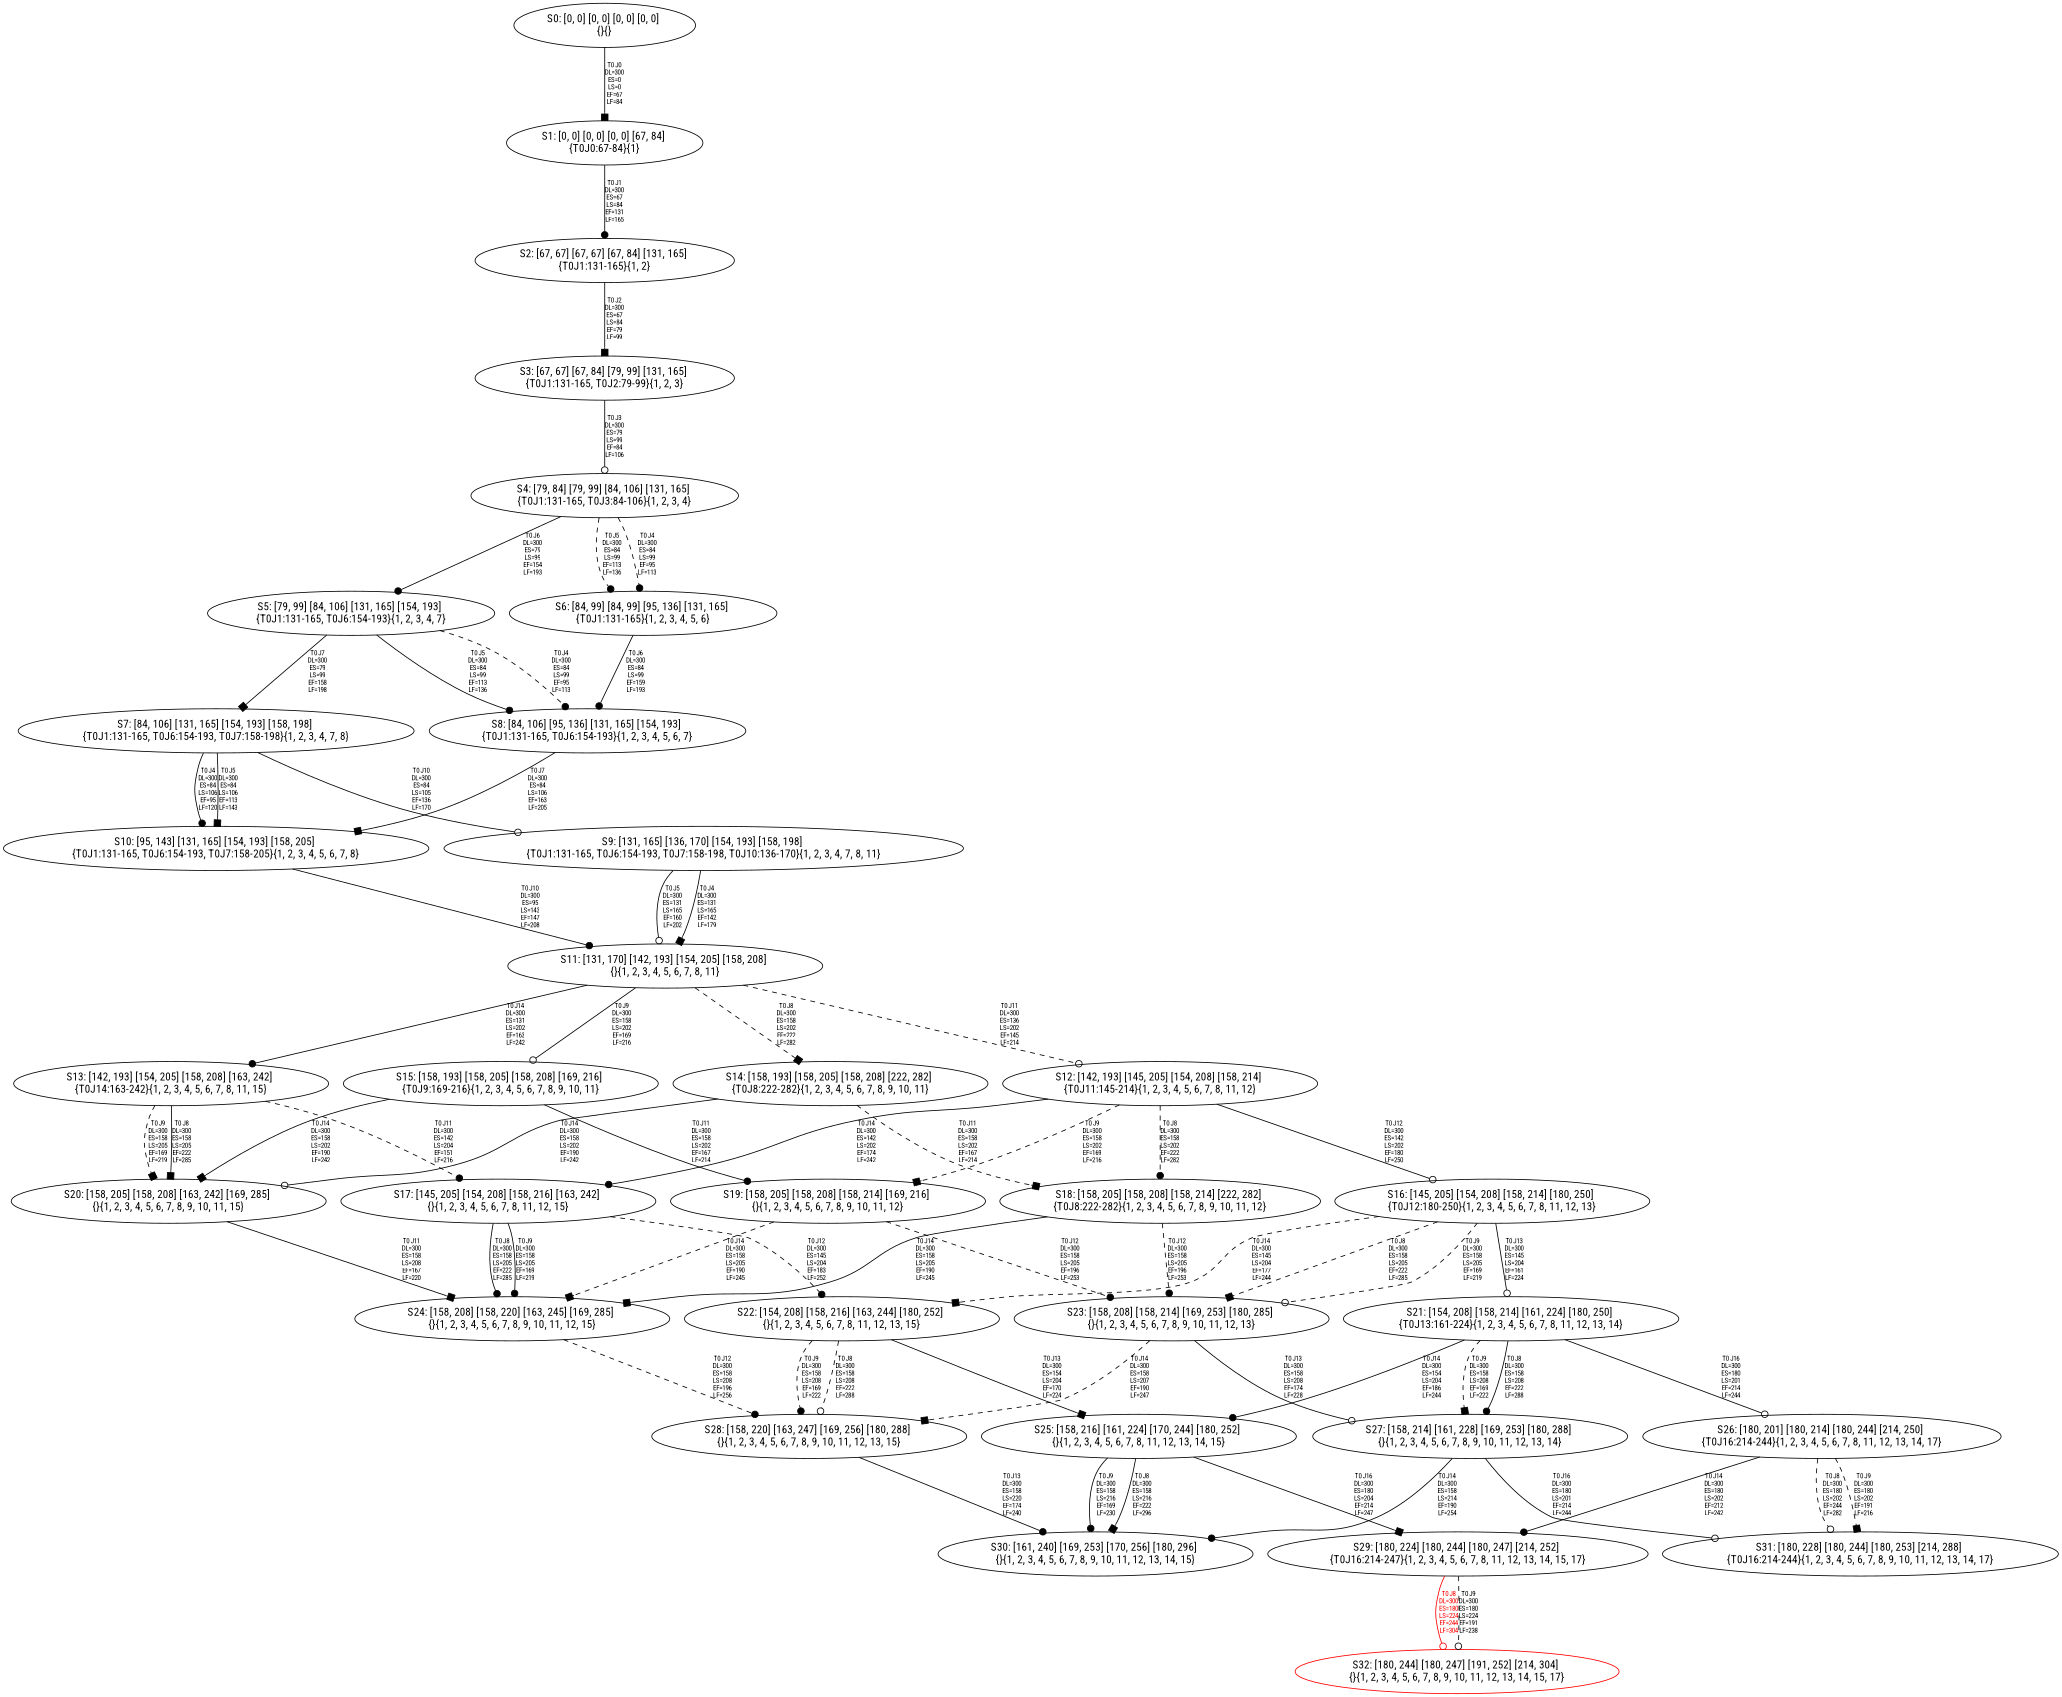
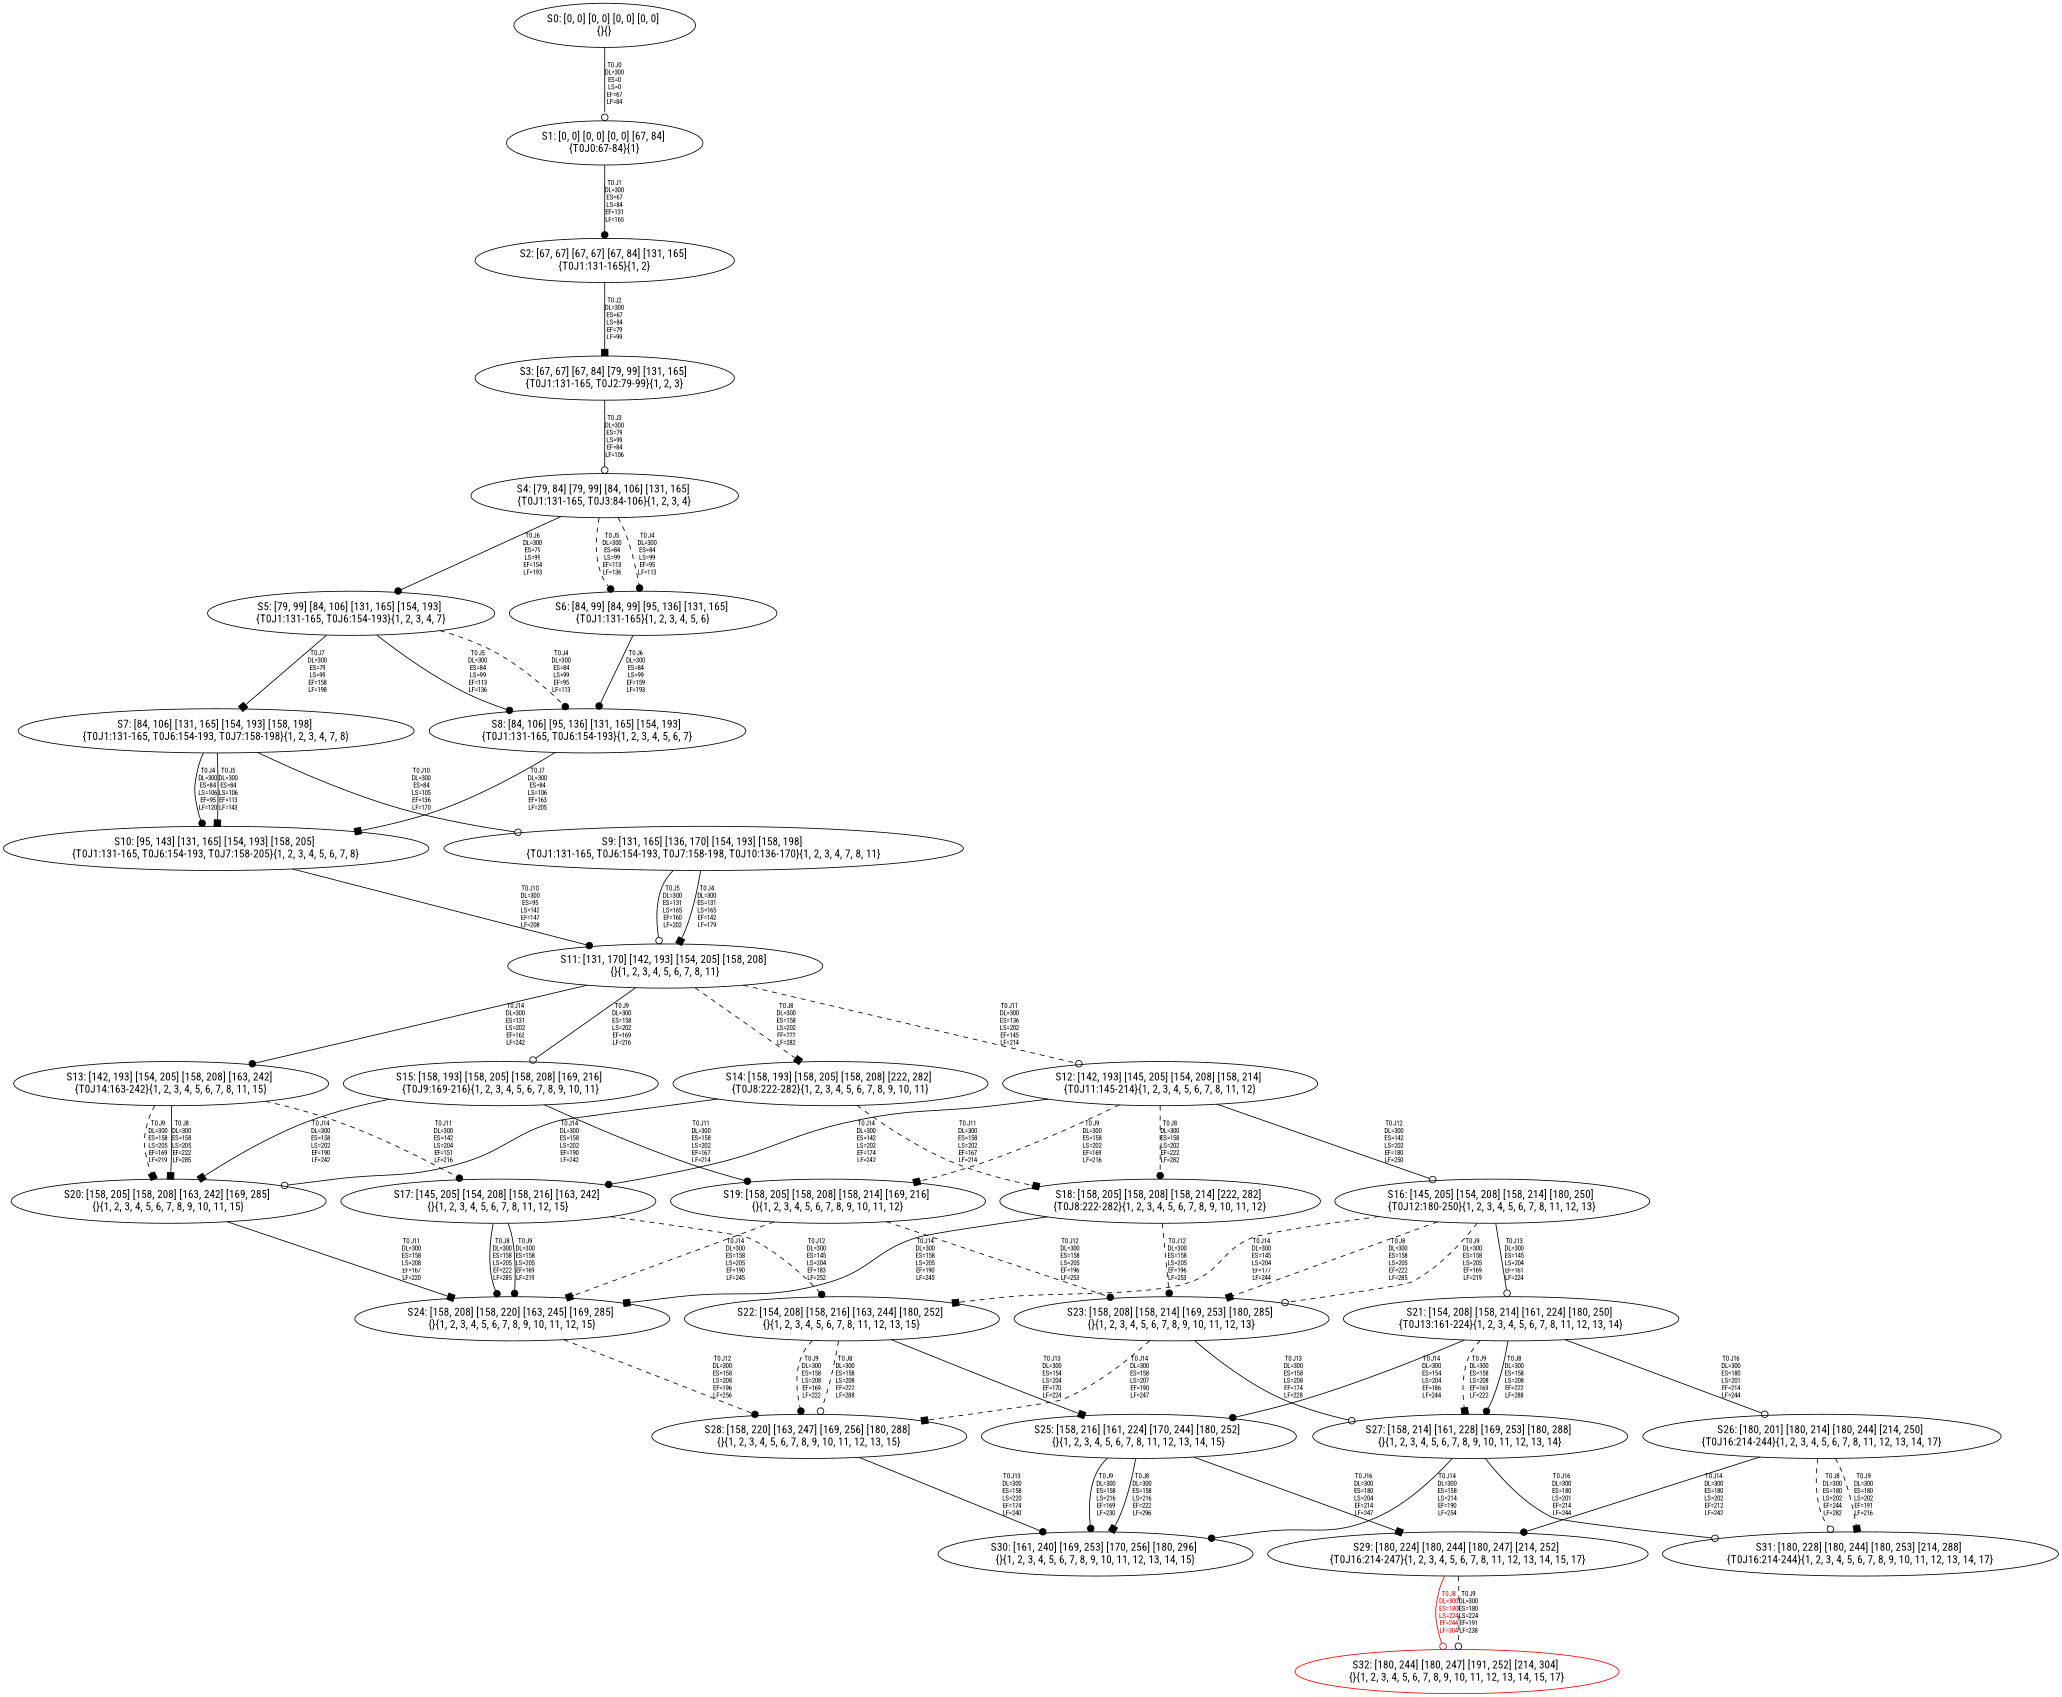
edge "S0: [0, 0] [0, 0] [0, 0] [0, 0] {}{}" -> "S1: [0, 0] [0, 0] [0, 0] [67, 84] {T0J0:67-84}{1}": arrowhead box -> odot
